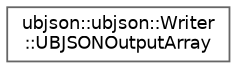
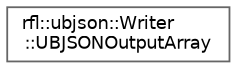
node "ubjson::ubjson::Writer ::UBJSONOutputArray": label "ubjson::ubjson::Writer ::UBJSONOutputArray" -> "rfl::ubjson::Writer ::UBJSONOutputArray"
